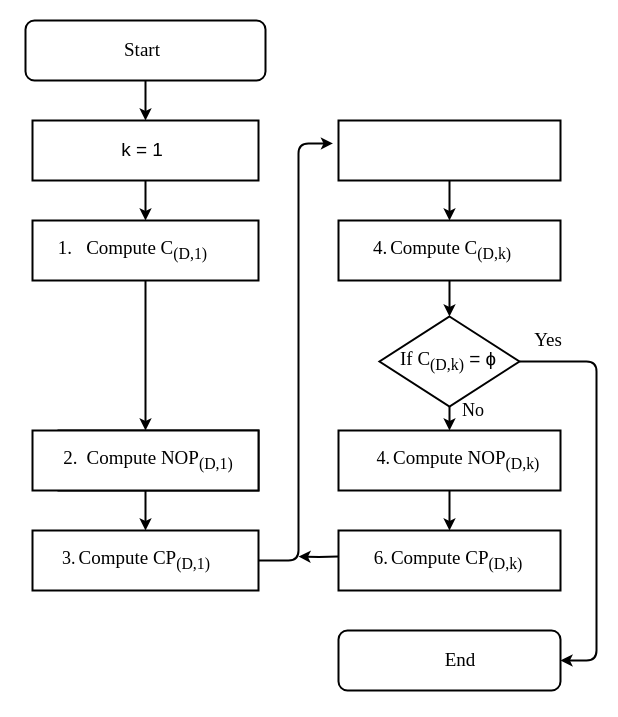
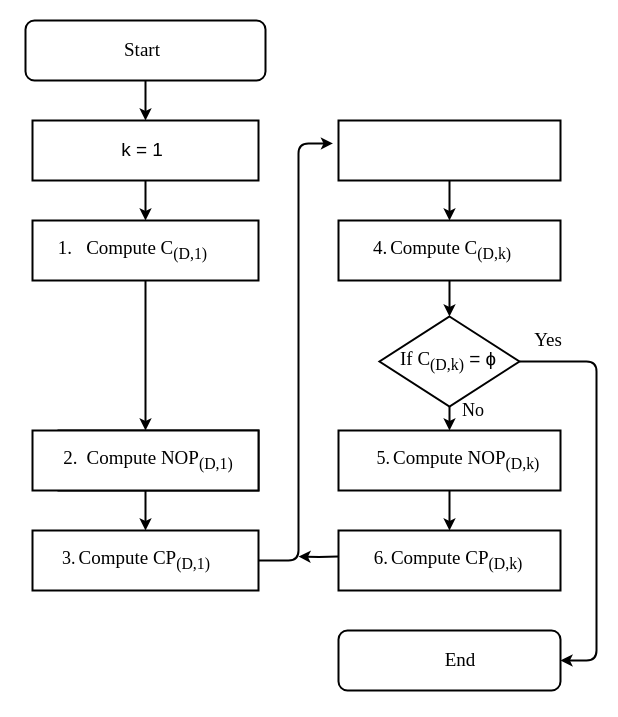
node "4. Compute NOP(D,k)": label "4. Compute NOP(D,k)" -> "5. Compute NOP(D,k)"
